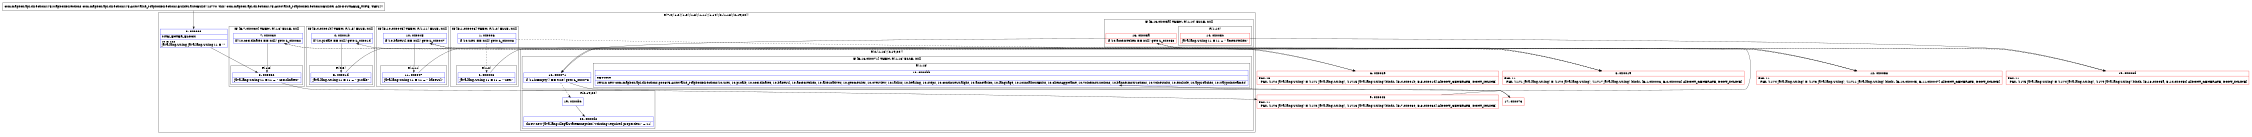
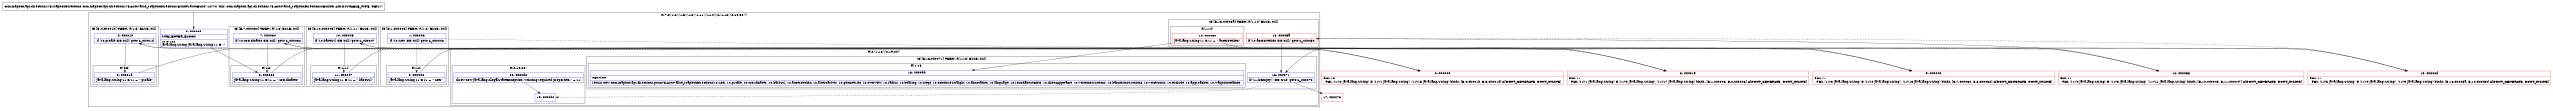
edge "6: 0x002e" -> "7: 0x0030": style dashed -> solid
edge "7: 0x0030" -> "3: 0x0019": now "7: 0x0030" -> "9: 0x0043"
edge "3: 0x0019" -> "4: 0x001b": style dashed -> solid
edge "17: 0x0073" -> "18: 0x00bb": now "14: 0x005c" -> "18: 0x00bb"
edge "19: 0x00bc" -> "20: 0x00d2": reversed
